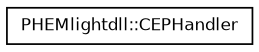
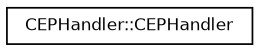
node "PHEMlightdll::CEPHandler": label "PHEMlightdll::CEPHandler" -> "CEPHandler::CEPHandler"
